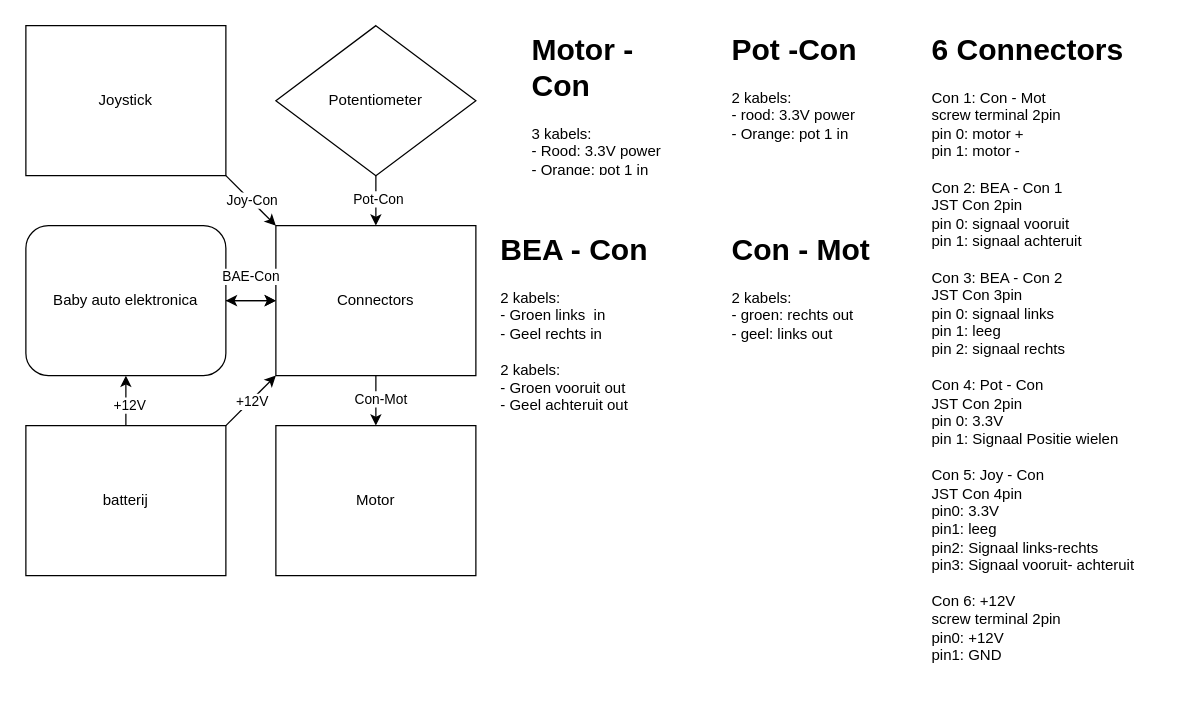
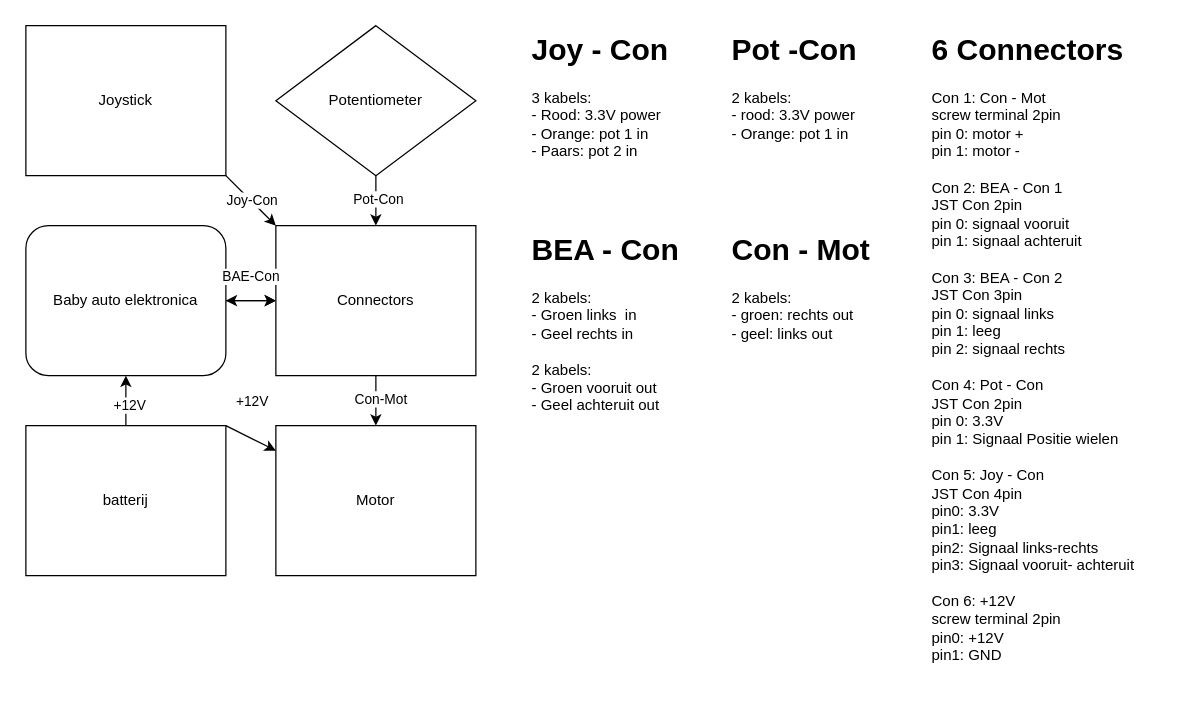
node "Motor - Con 3 kabels: - Rood: 3.3V power - Orange: pot 1 in - Paars: pot 2 in": label "Motor - Con 3 kabels: - Rood: 3.3V power - Orange: pot 1 in - Paars: pot 2 in" -> "Joy - Con 3 kabels: - Rood: 3.3V power - Orange: pot 1 in - Paars: pot 2 in"
node "BEA - Con 2 kabels: - Groen links in - Geel rechts in 2 kabels: - Groen vooruit out - Geel achteruit out": moved (576, 326) -> (607, 326)
edge "batterij" -> "Connectors": now "batterij" -> "Motor"
